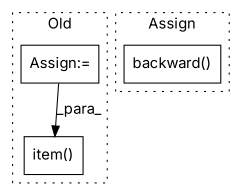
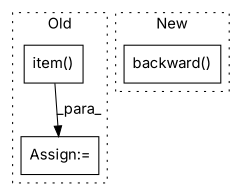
cluster "Assign": label "Assign" -> "New"
edge "Assign:=" -> "item()": reversed
